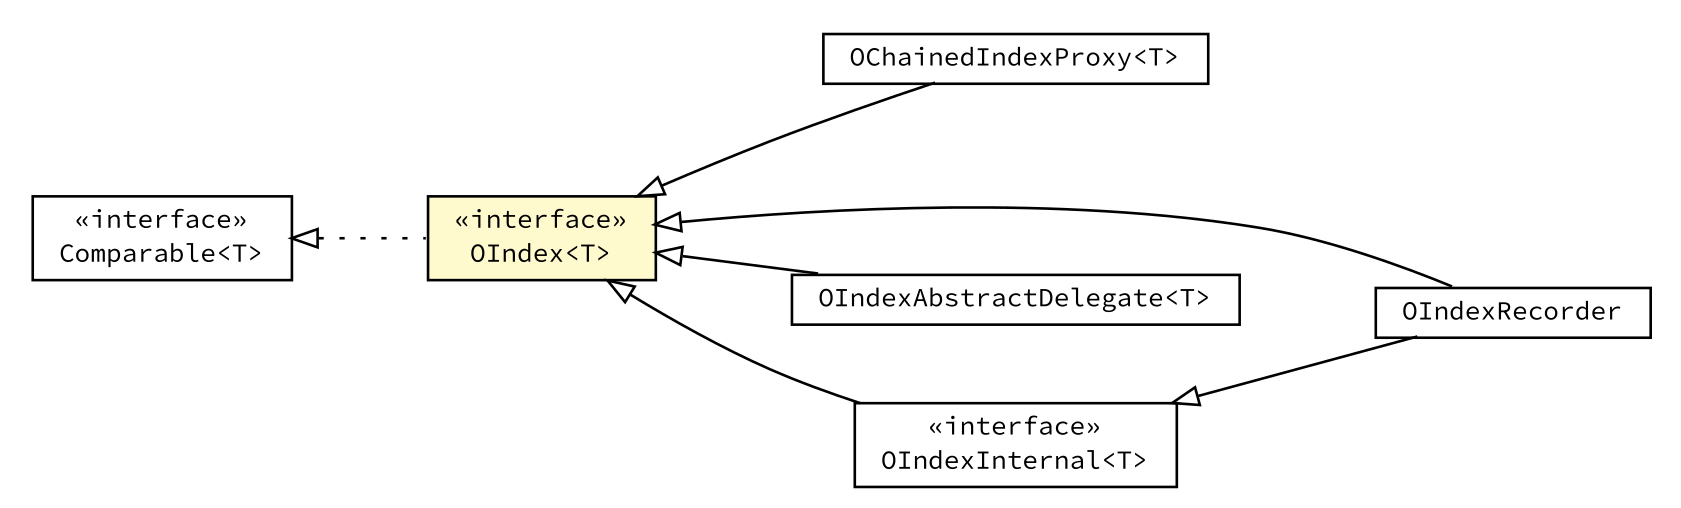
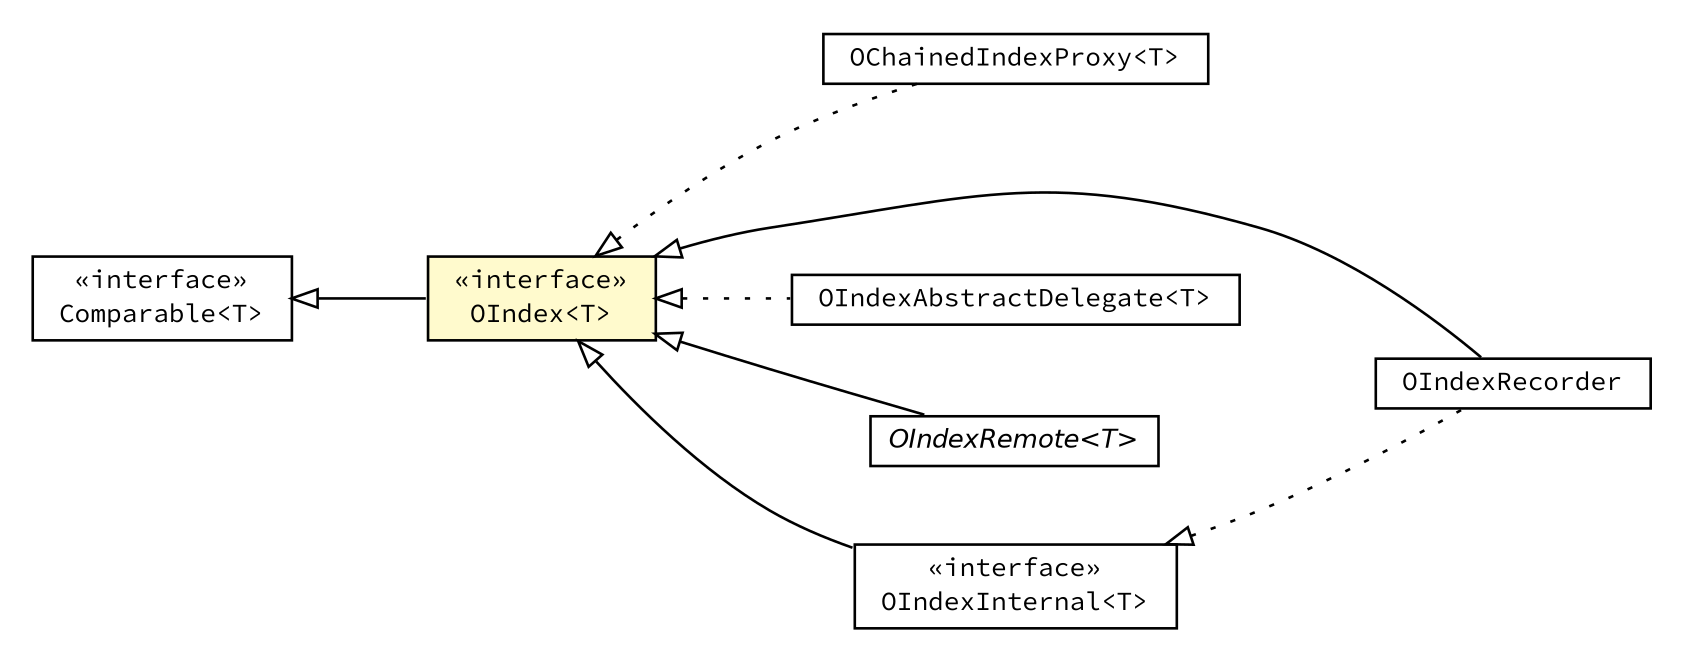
edge "OChainedIndexProxy<T>" -> "OIndex<T>": style solid -> dotted
edge "OIndex<T>" -> "Comparable<T>": style dotted -> solid
edge "OIndexAbstractDelegate<T>" -> "OIndex<T>": style solid -> dotted
edge "OIndexRecorder" -> "OIndexInternal<T>": style solid -> dotted
node "OIndexRemote<T>": added
